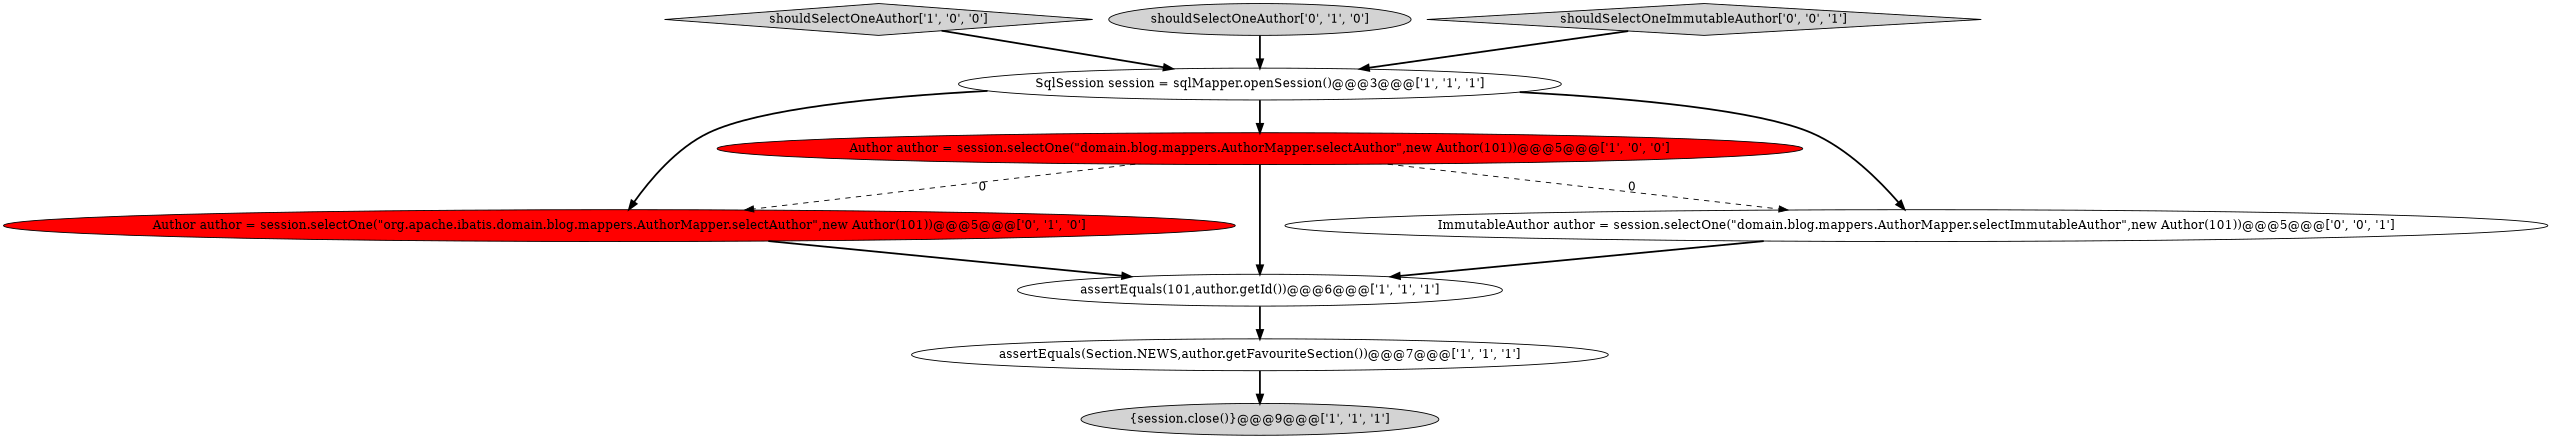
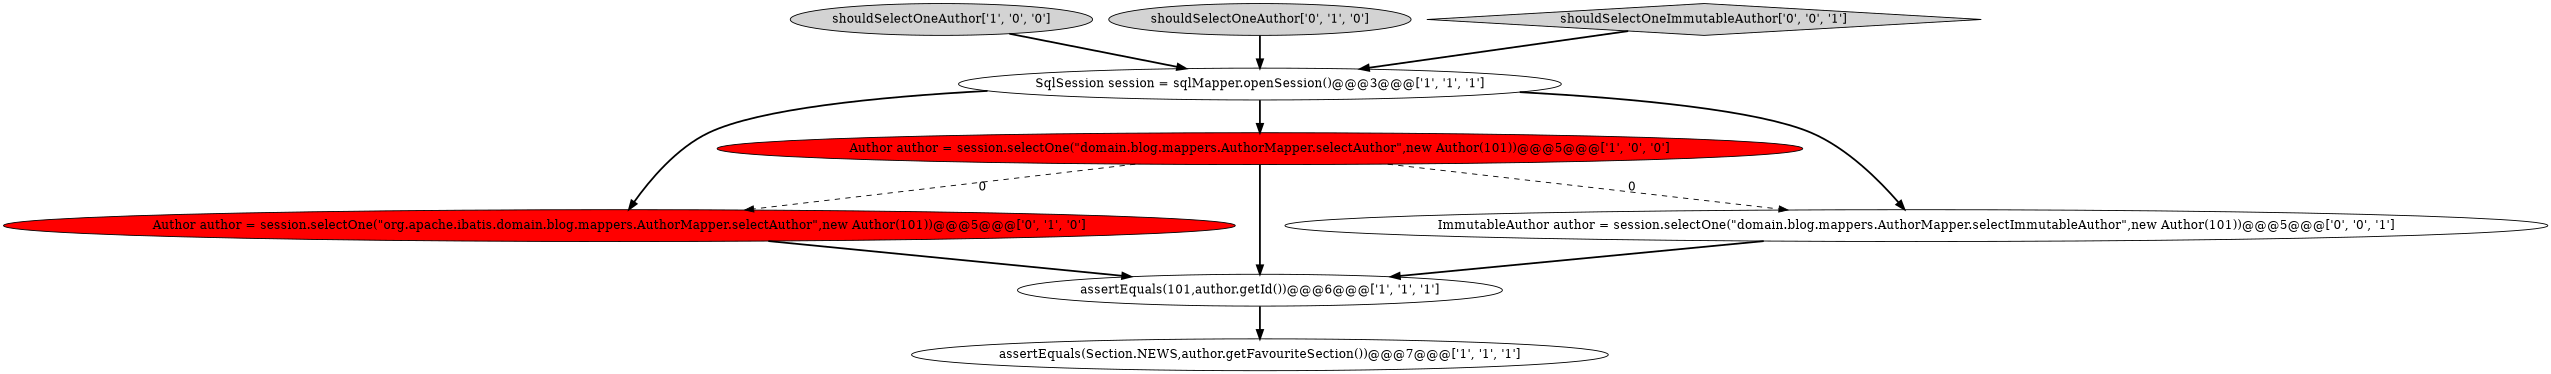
node "shouldSelectOneAuthor['1', '0', '0']": shape diamond -> ellipse
node "{session.close()}@@@9@@@['1', '1', '1']": removed
